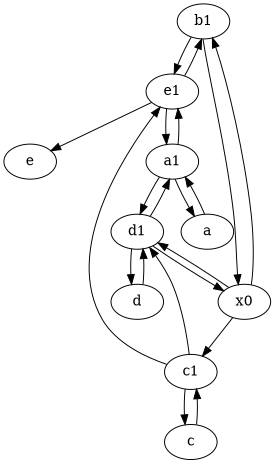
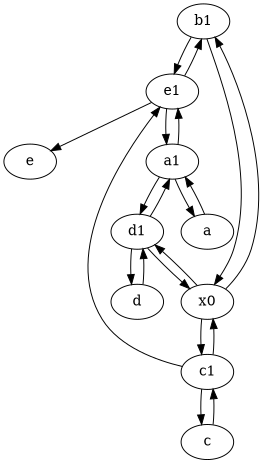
edge "c1" -> "d1": now "c1" -> "x0"
